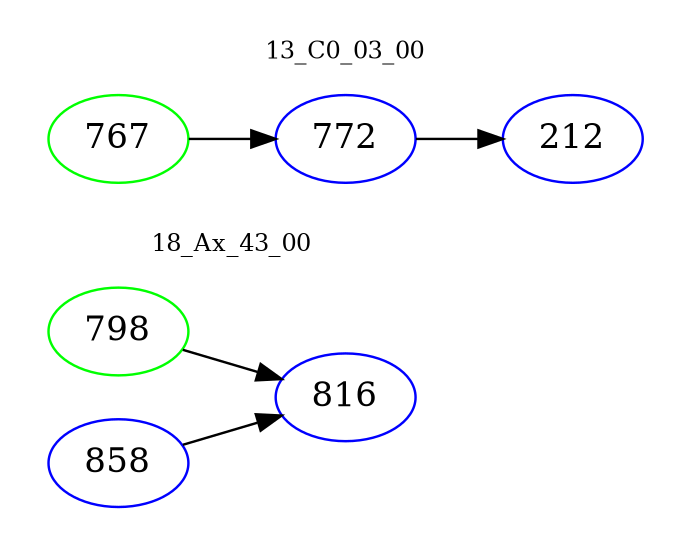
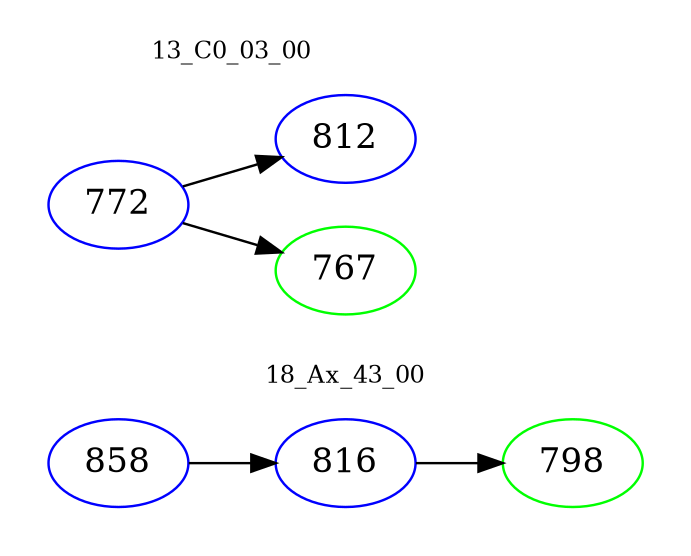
edge "767" -> "772": reversed
node "212": label "212" -> "812"
edge "798" -> "816": reversed
